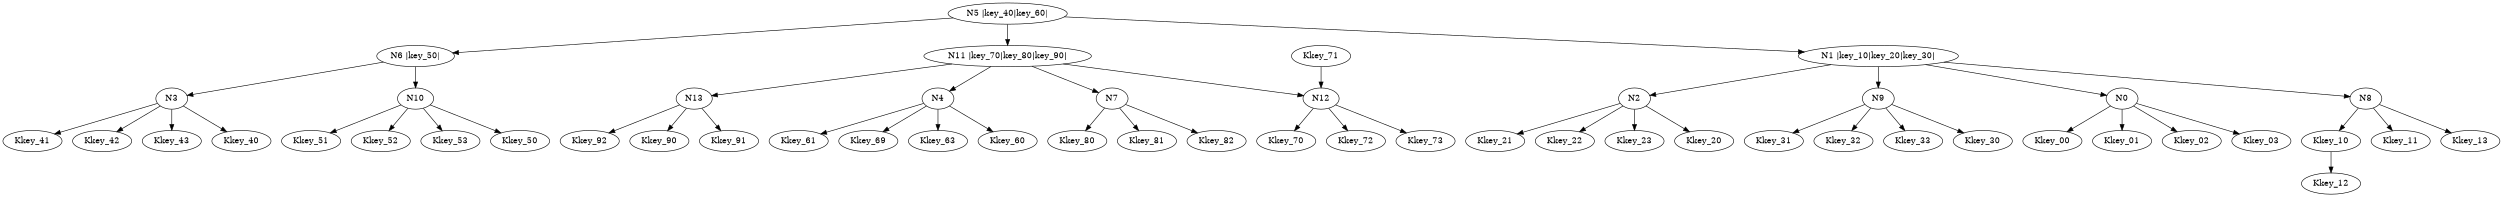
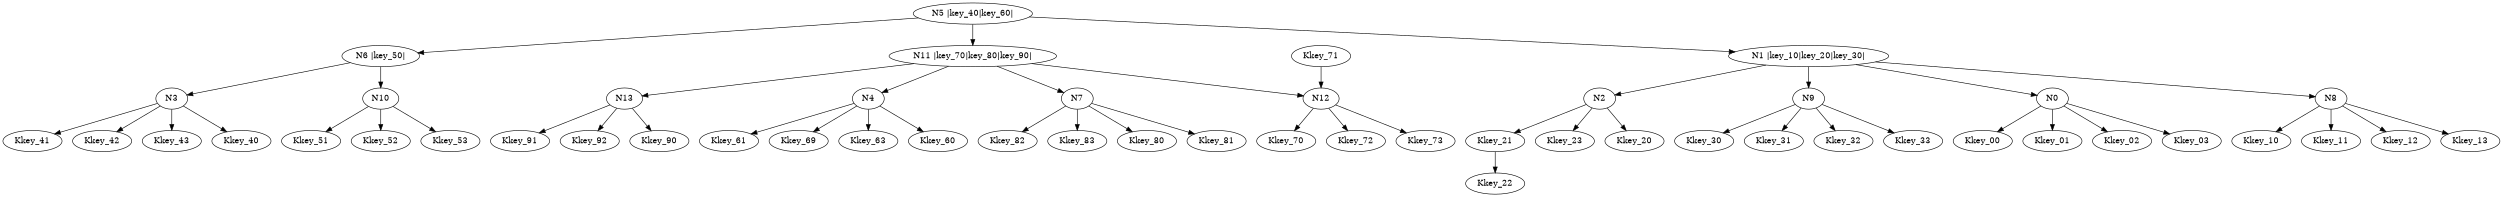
edge "N2" -> "Kkey_22": now "Kkey_21" -> "Kkey_22"
node "Kkey_50": removed
node "Kkey_83": added
edge "Kkey_10" -> "Kkey_12": now "N8" -> "Kkey_12"
